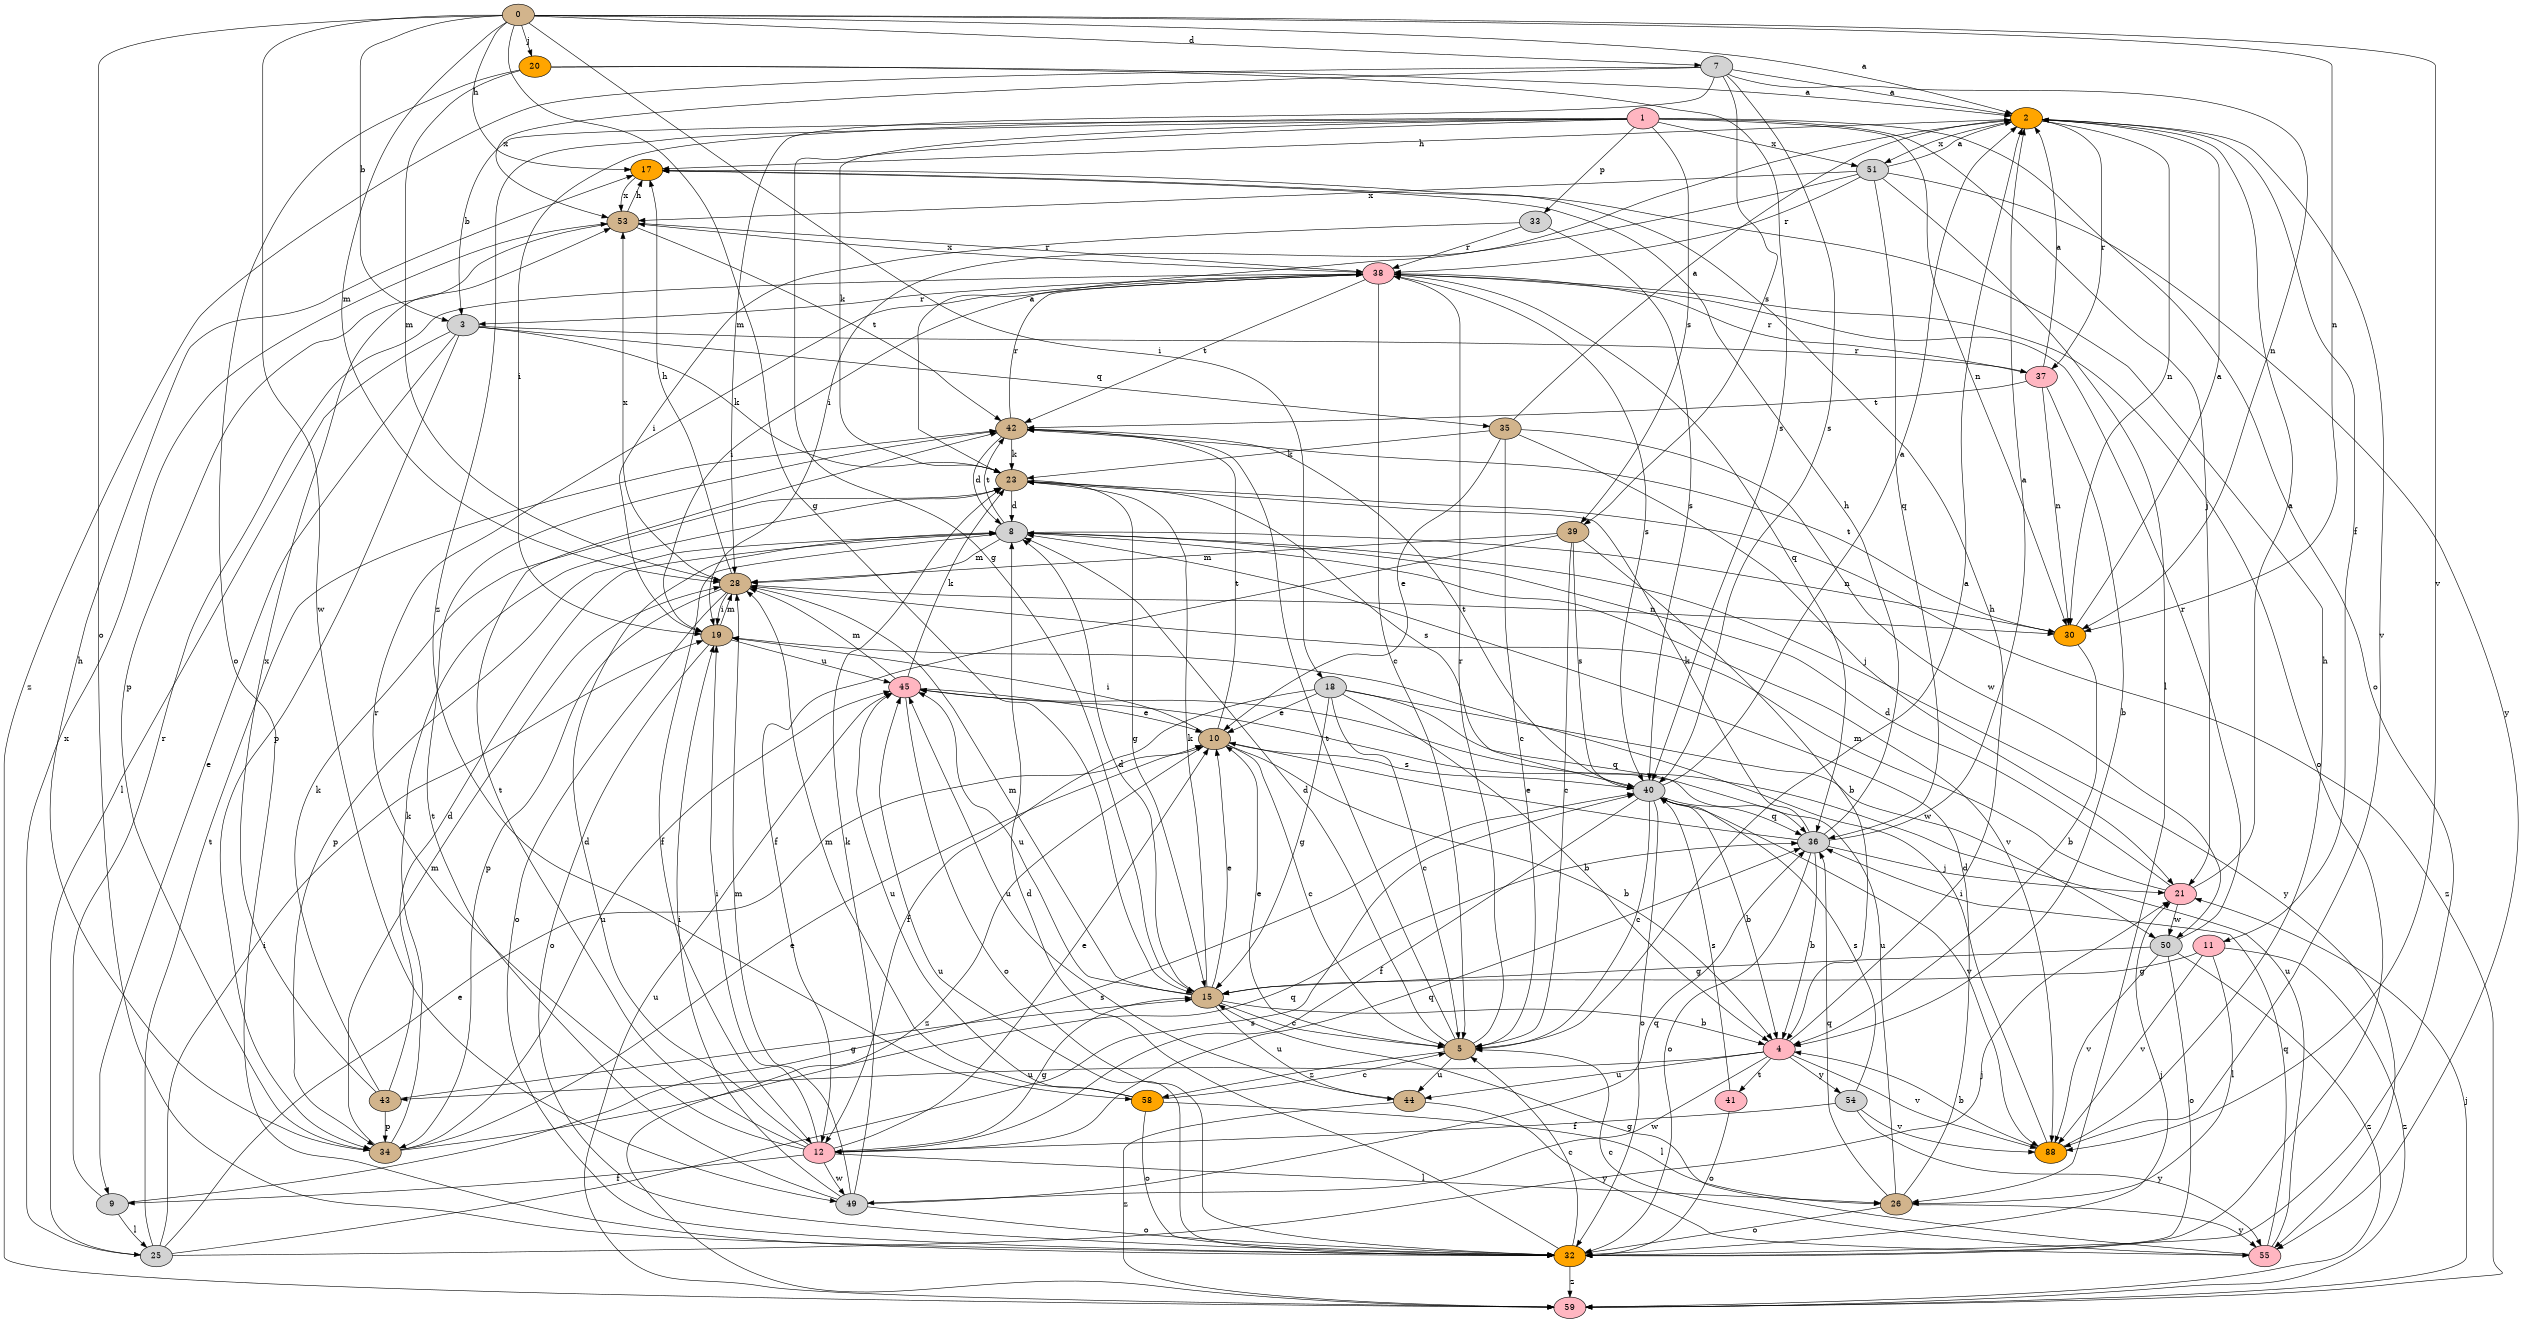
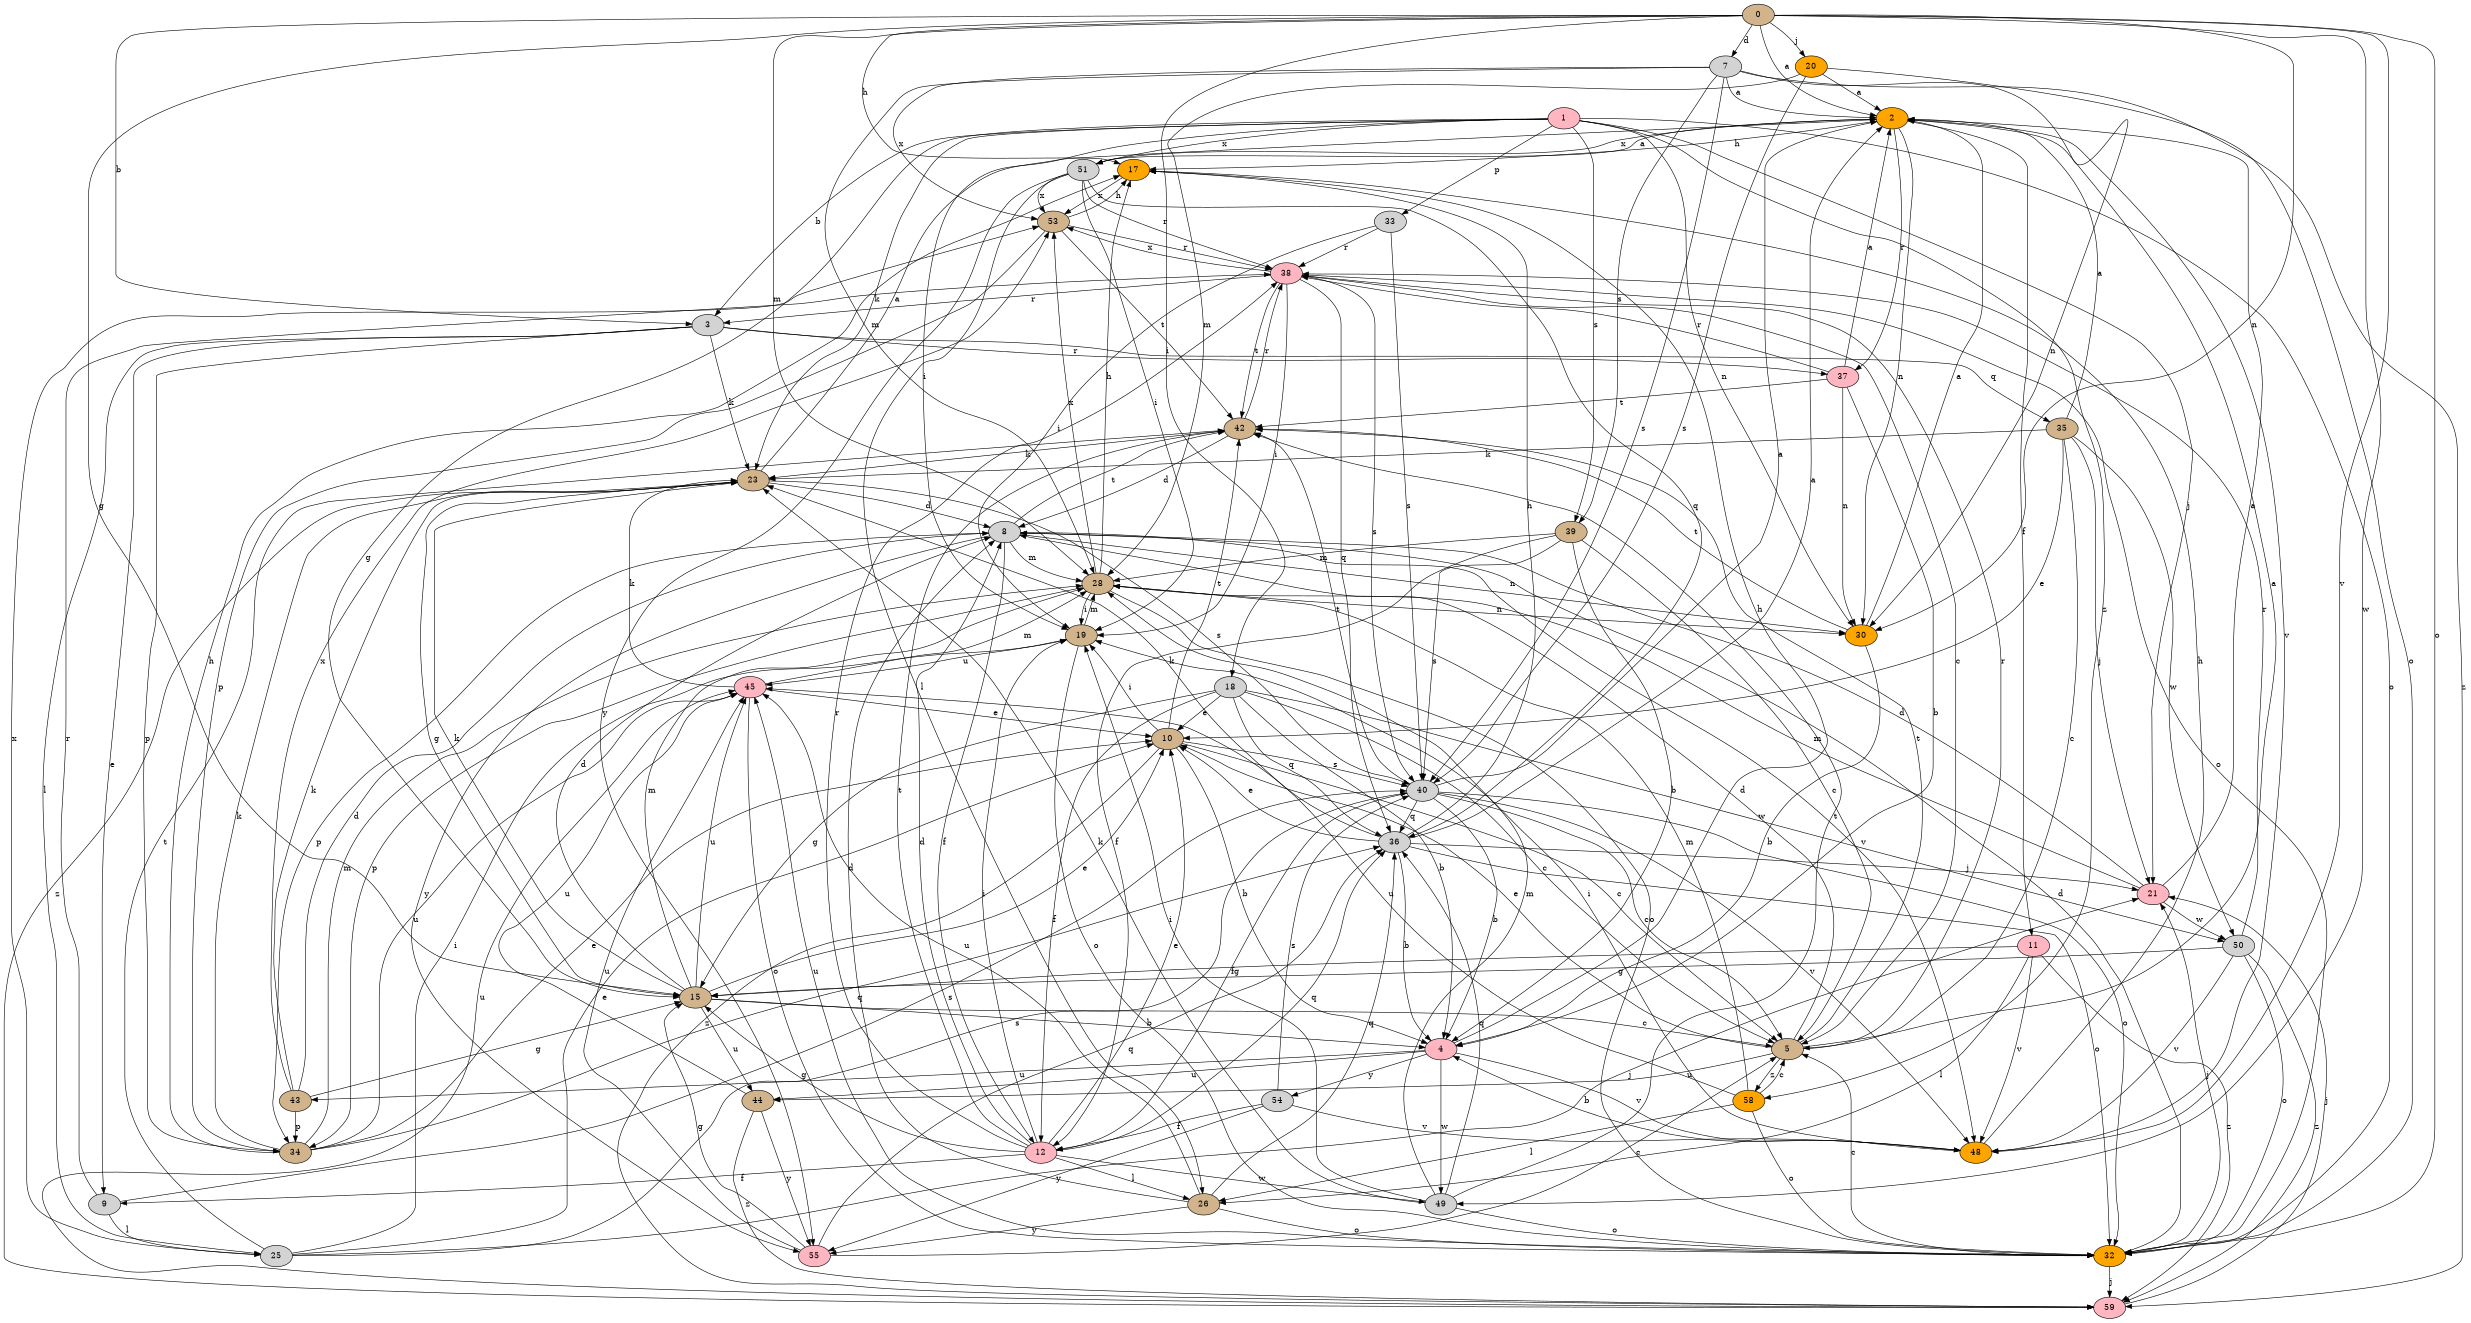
node "41": removed
node "88": label "88" -> "48"
edge "32" -> "59": label "z" -> "j"
